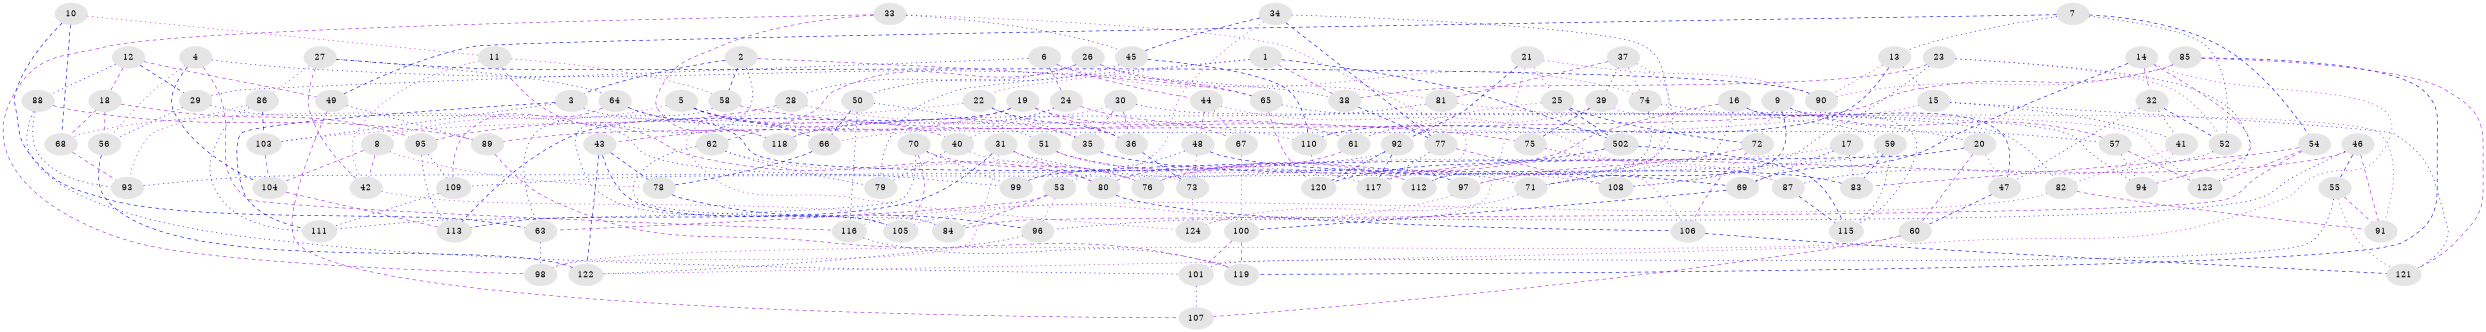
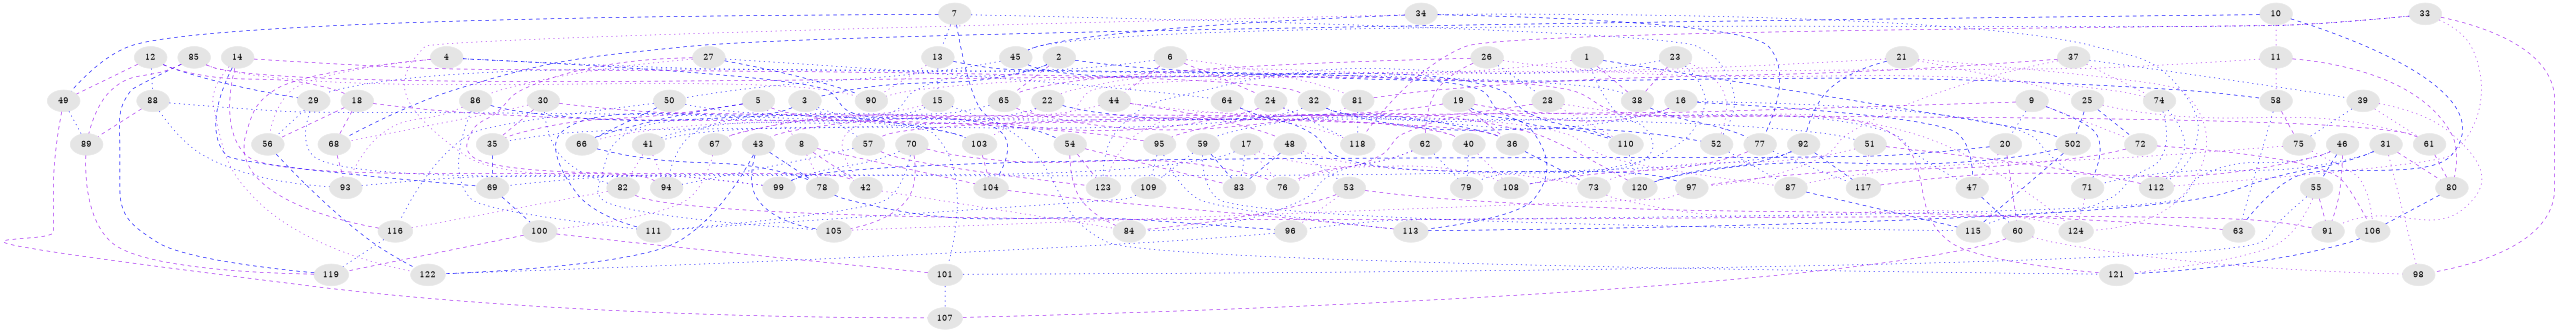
edge "64" -- "109": removed
edge "39" -- "75": style dashed -> dotted
edge "63" -- "98": removed
